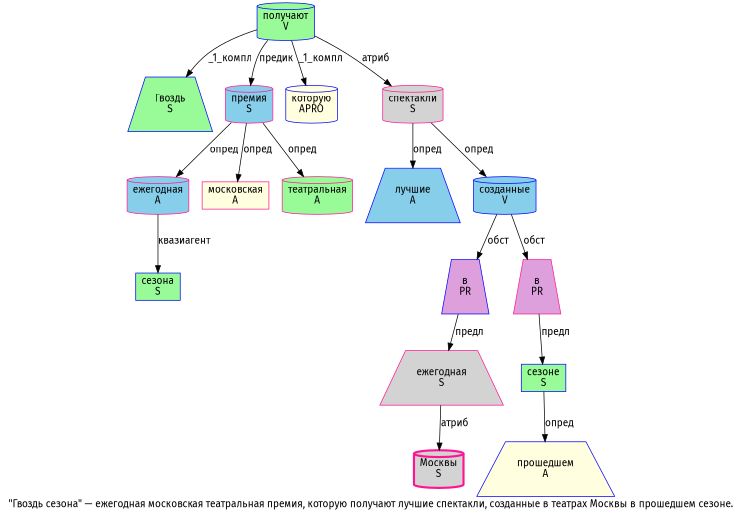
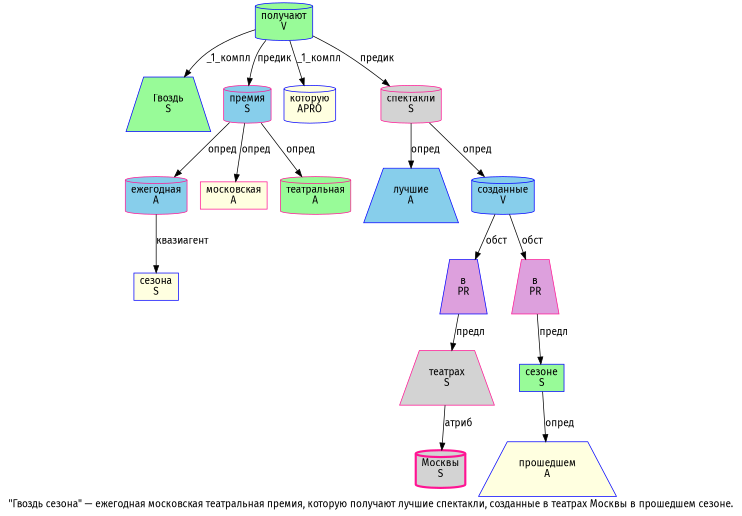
edge "получают V" -> "спектакли S": label "атриб" -> "предик"
node "сезона S": fillcolor palegreen -> lightyellow
node "ежегодная S": label "ежегодная S" -> "театрах S"
